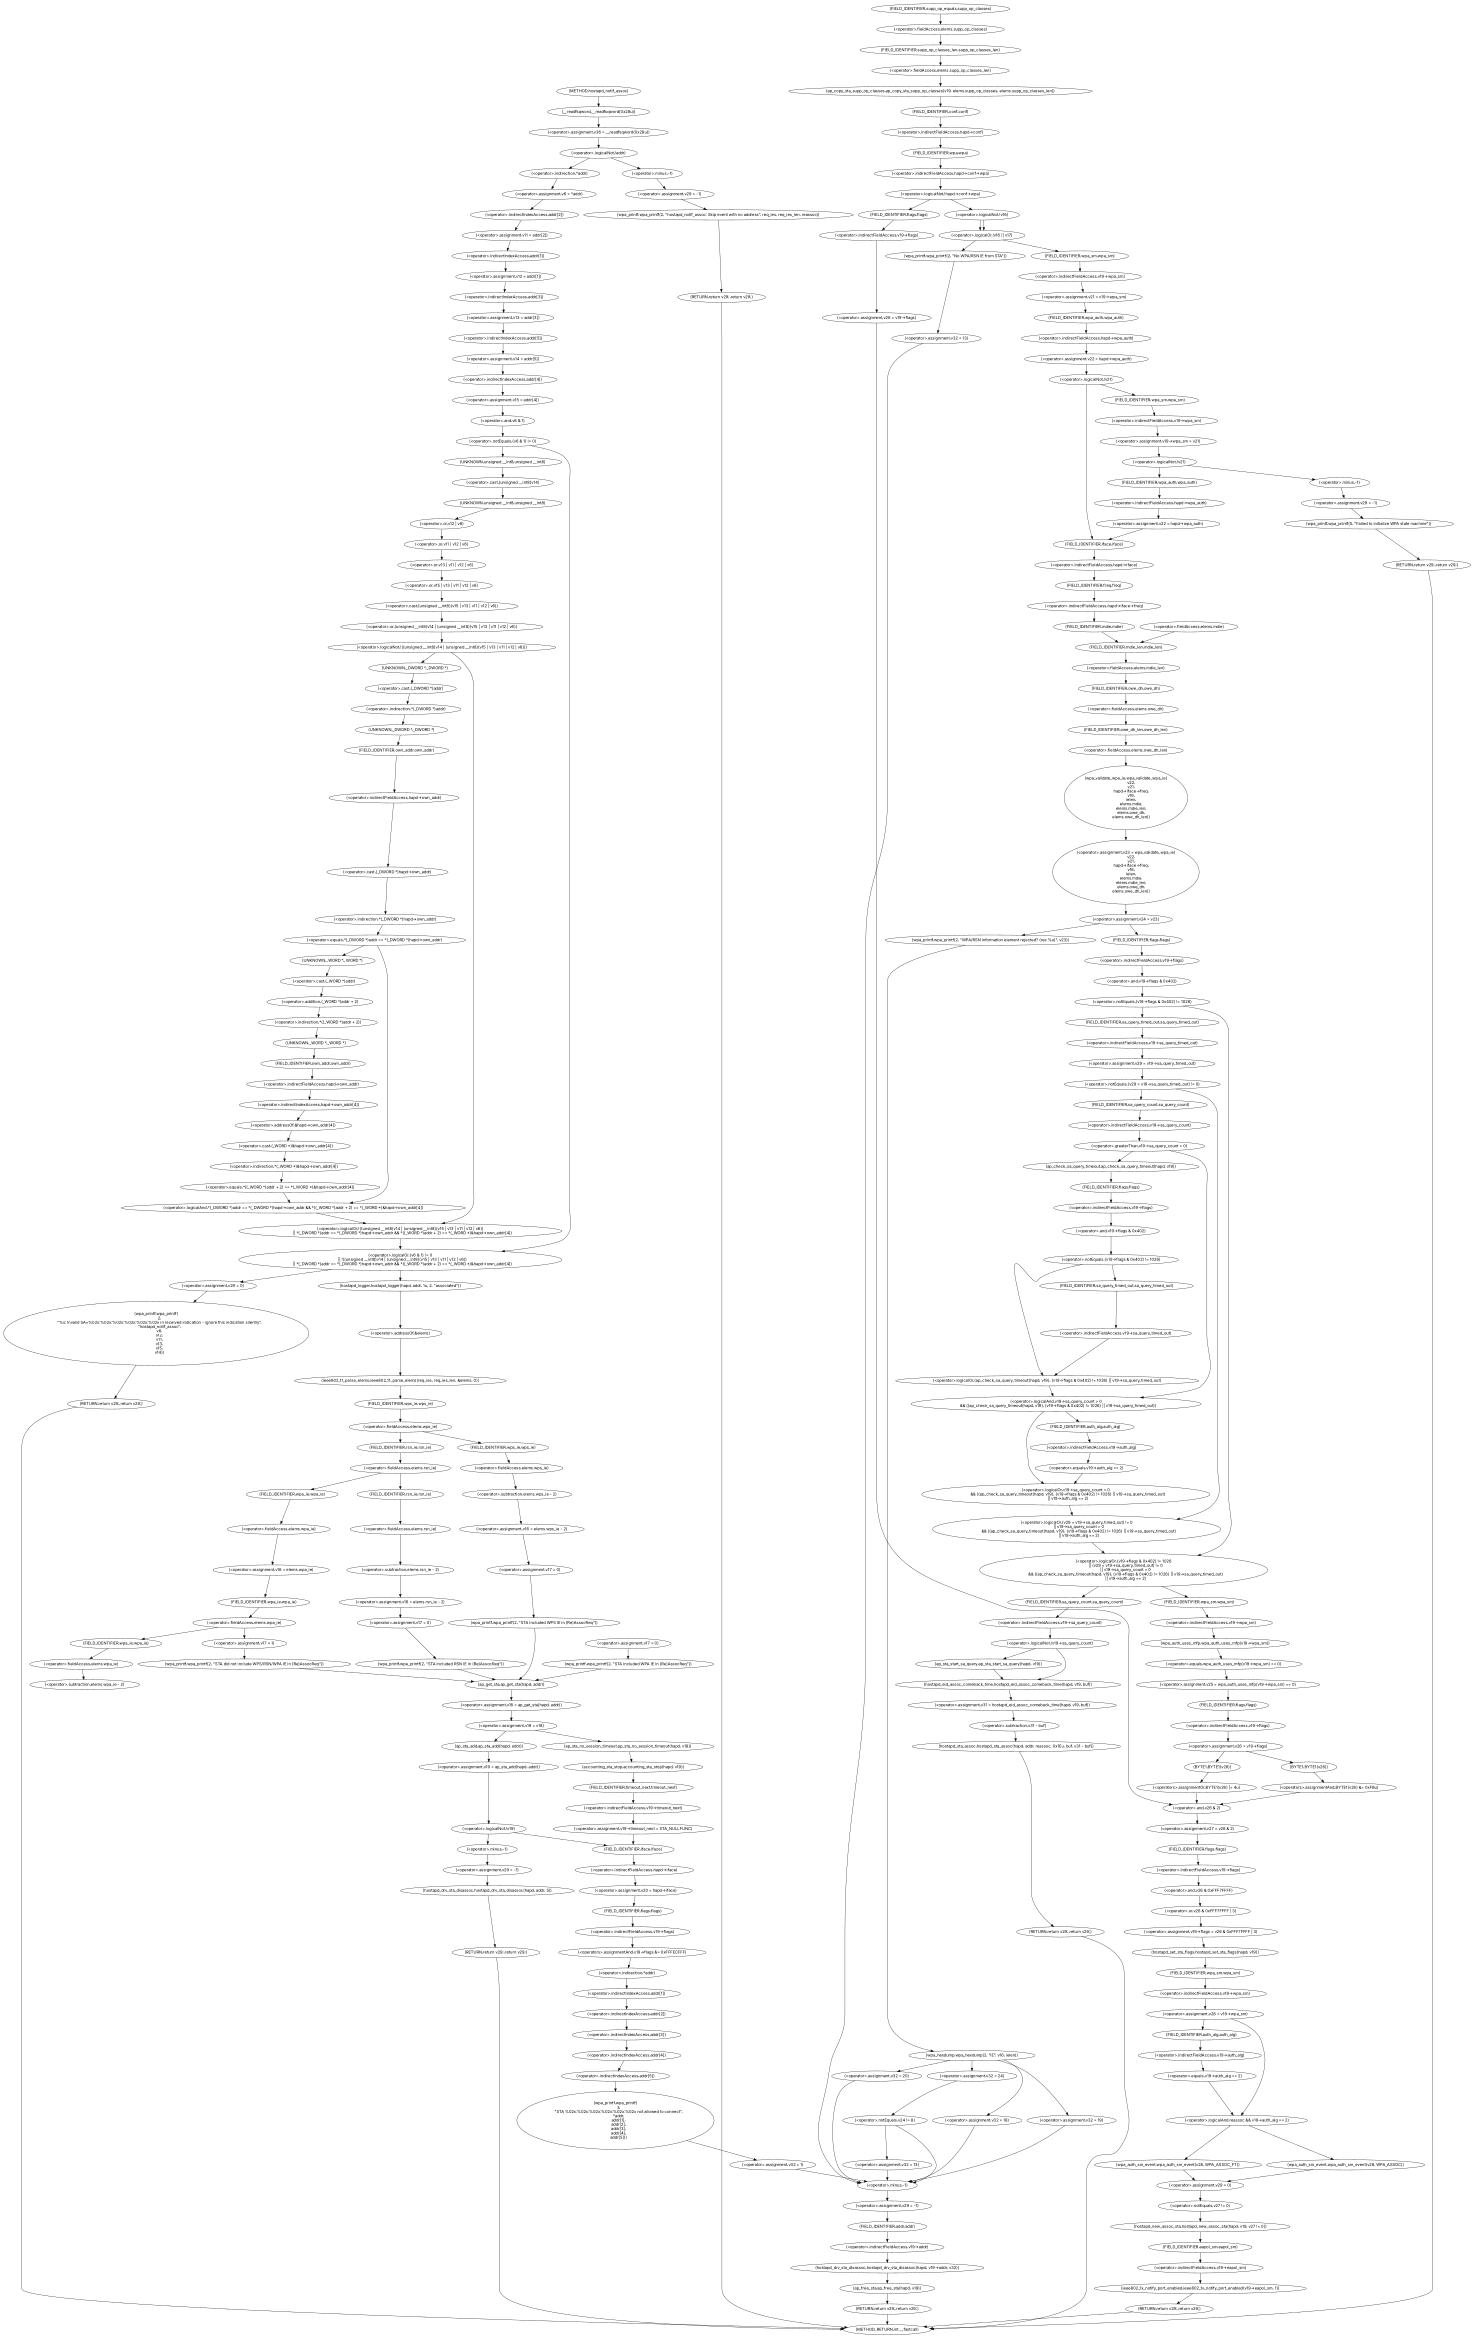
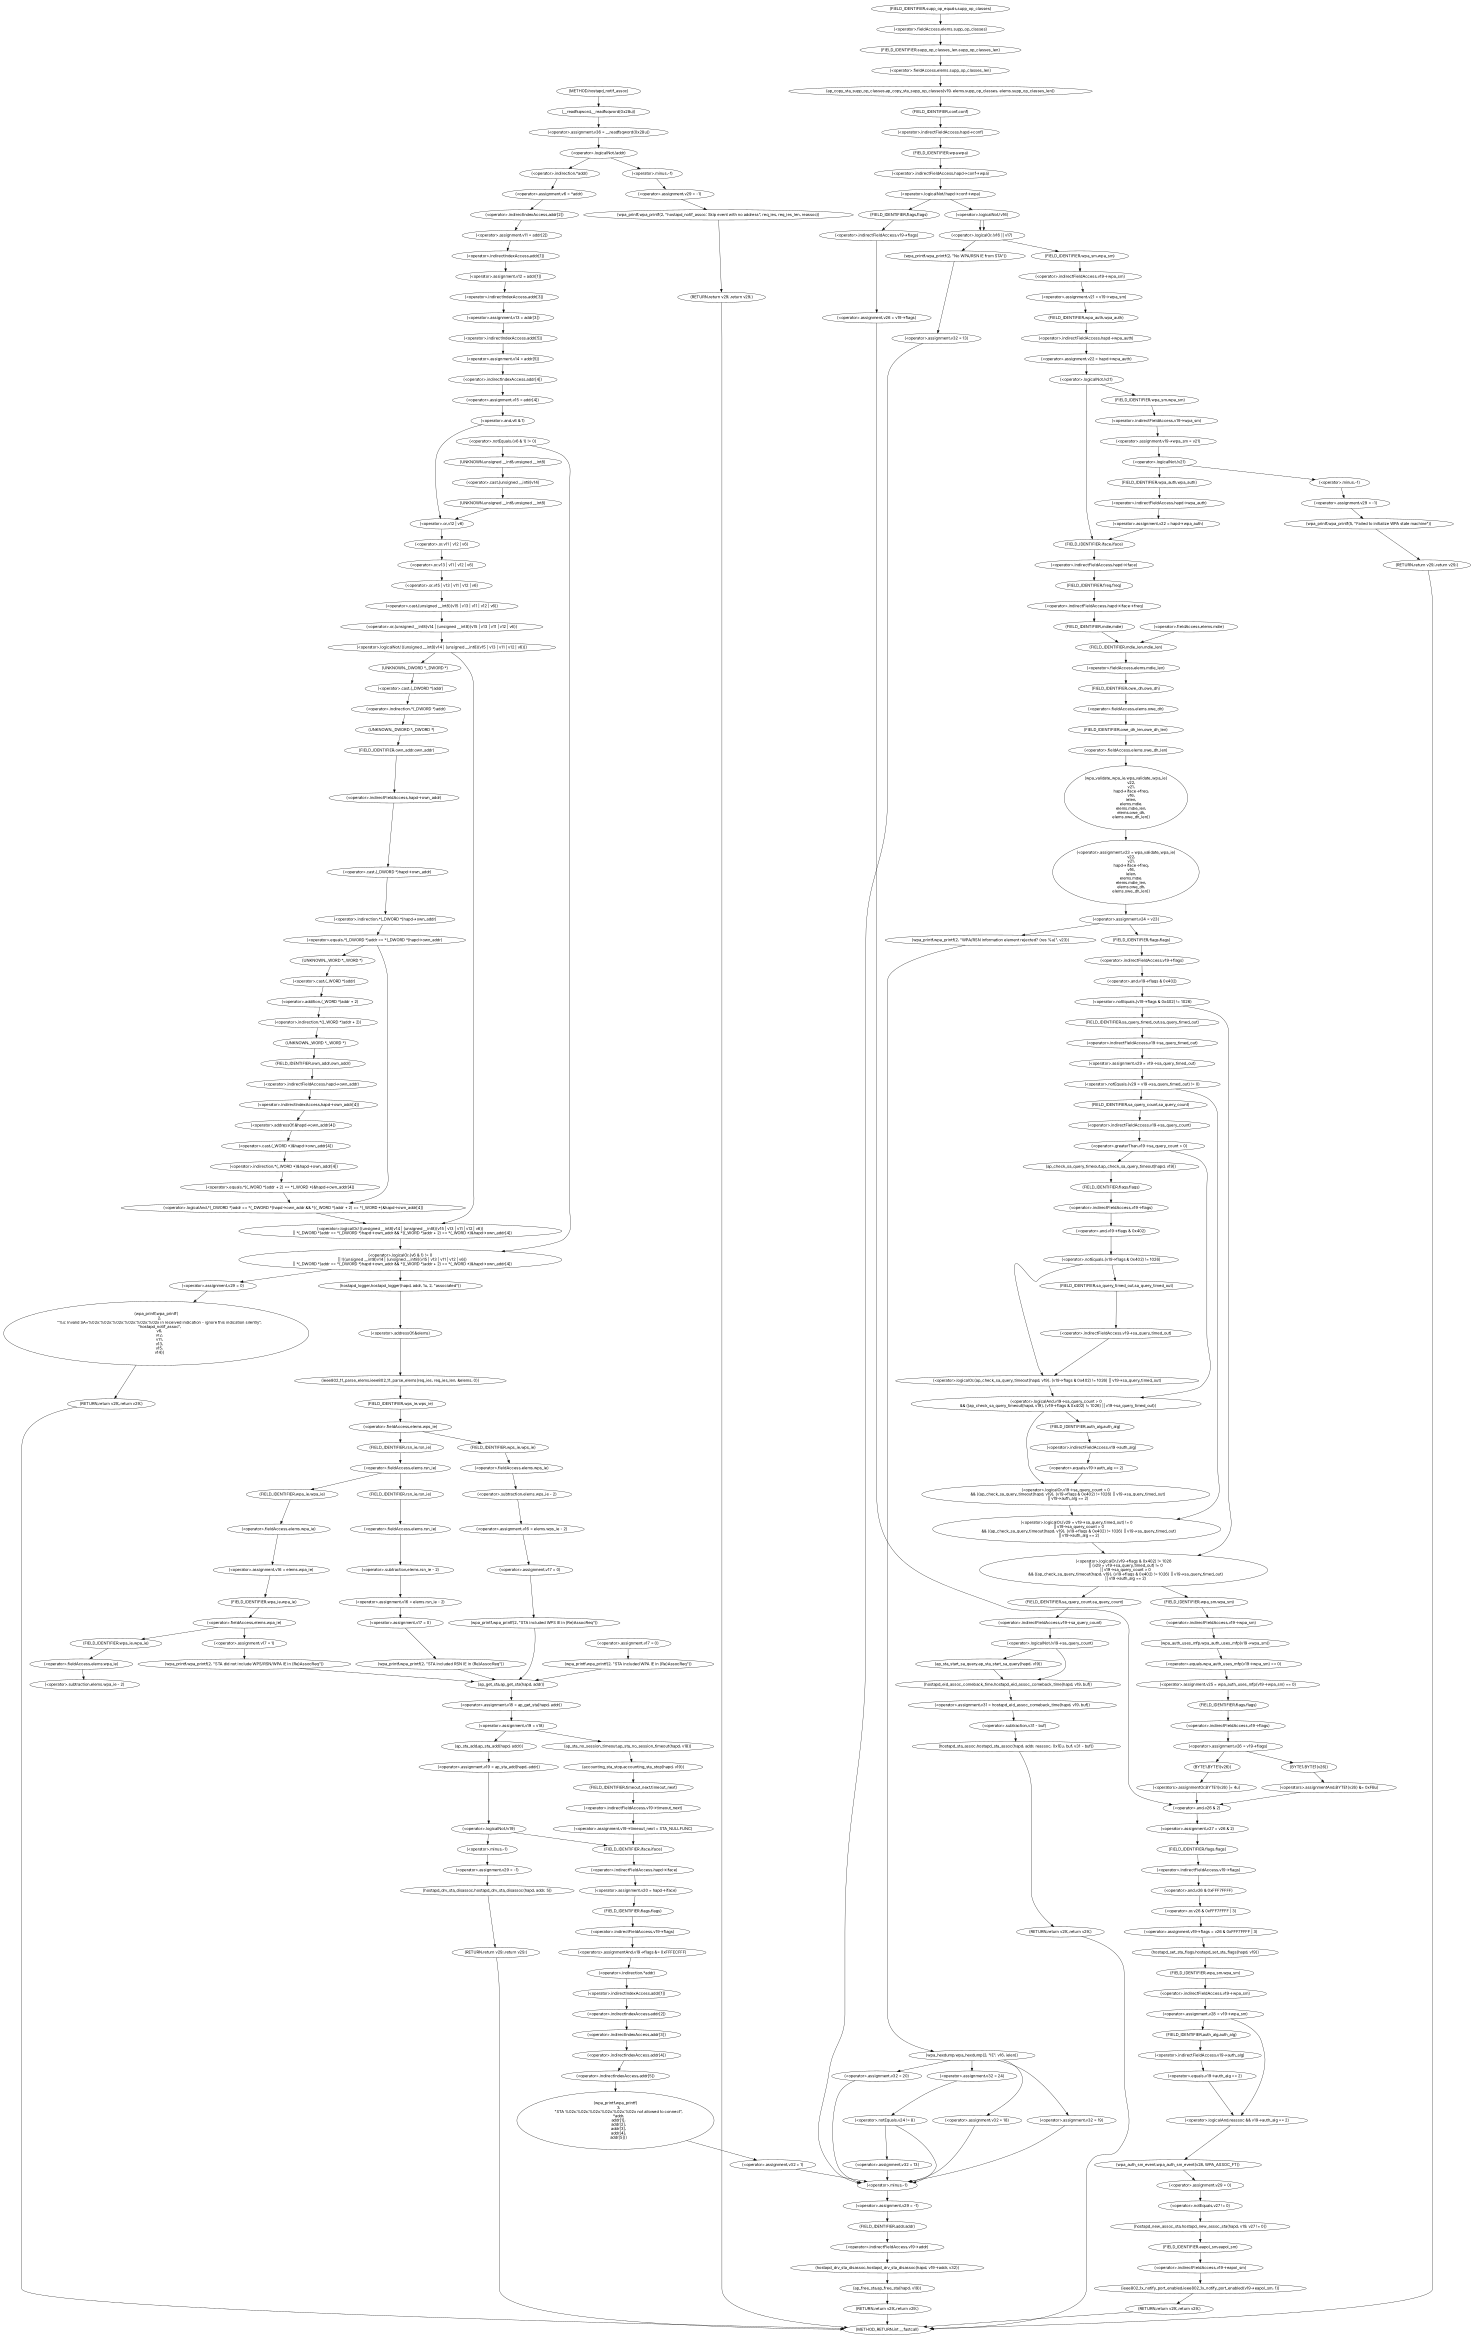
edge "(<operator>.and,v6 & 1)" -> "(<operator>.notEquals,(v6 & 1) != 0)": now "(<operator>.and,v6 & 1)" -> "(<operator>.or,v12 | v6)"
node "(wpa_auth_sm_event,wpa_auth_sm_event(v28, WPA_ASSOC))": removed
